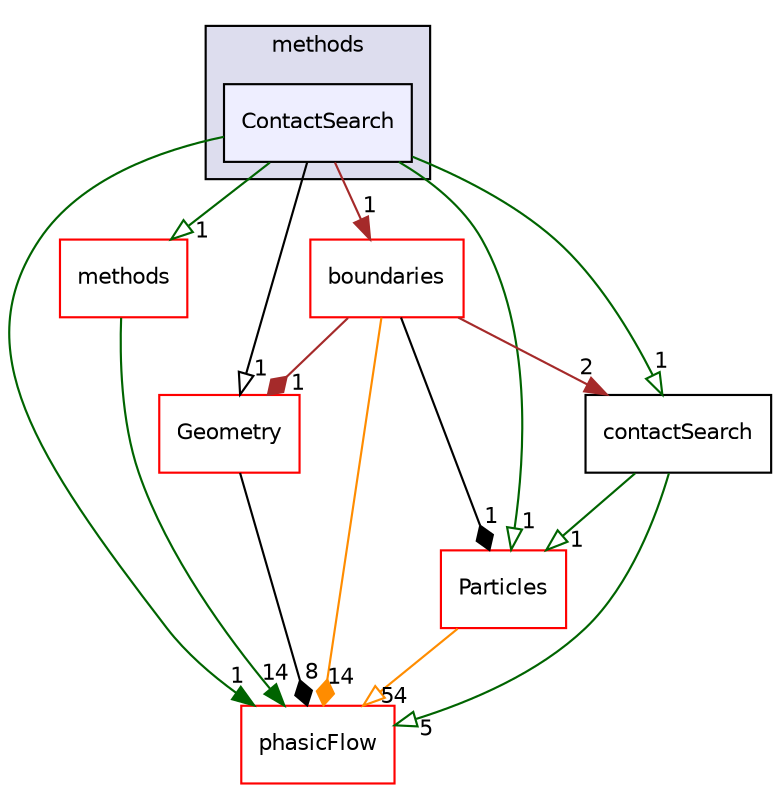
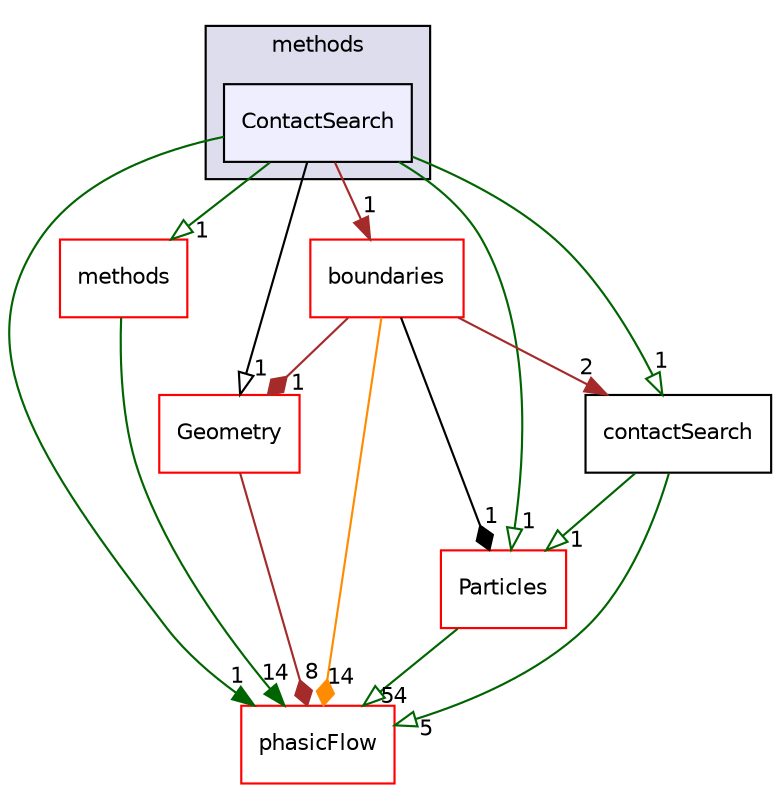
edge "Geometry" -> "phasicFlow": color black -> brown
edge "Particles" -> "phasicFlow": color darkorange -> darkgreen
